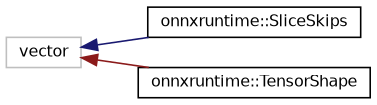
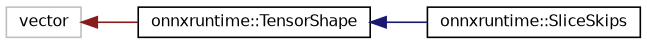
edge "onnxruntime::SliceSkips" -> "vector": now "onnxruntime::SliceSkips" -> "onnxruntime::TensorShape"
